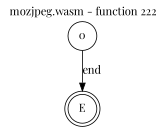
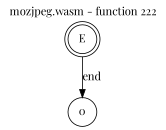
edge "0" -> "E": reversed
